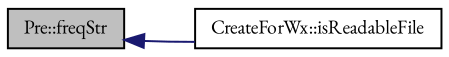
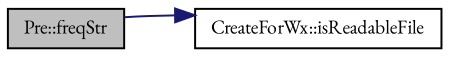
edge "CreateForWx::isReadableFile" -> "Pre::freqStr": reversed
